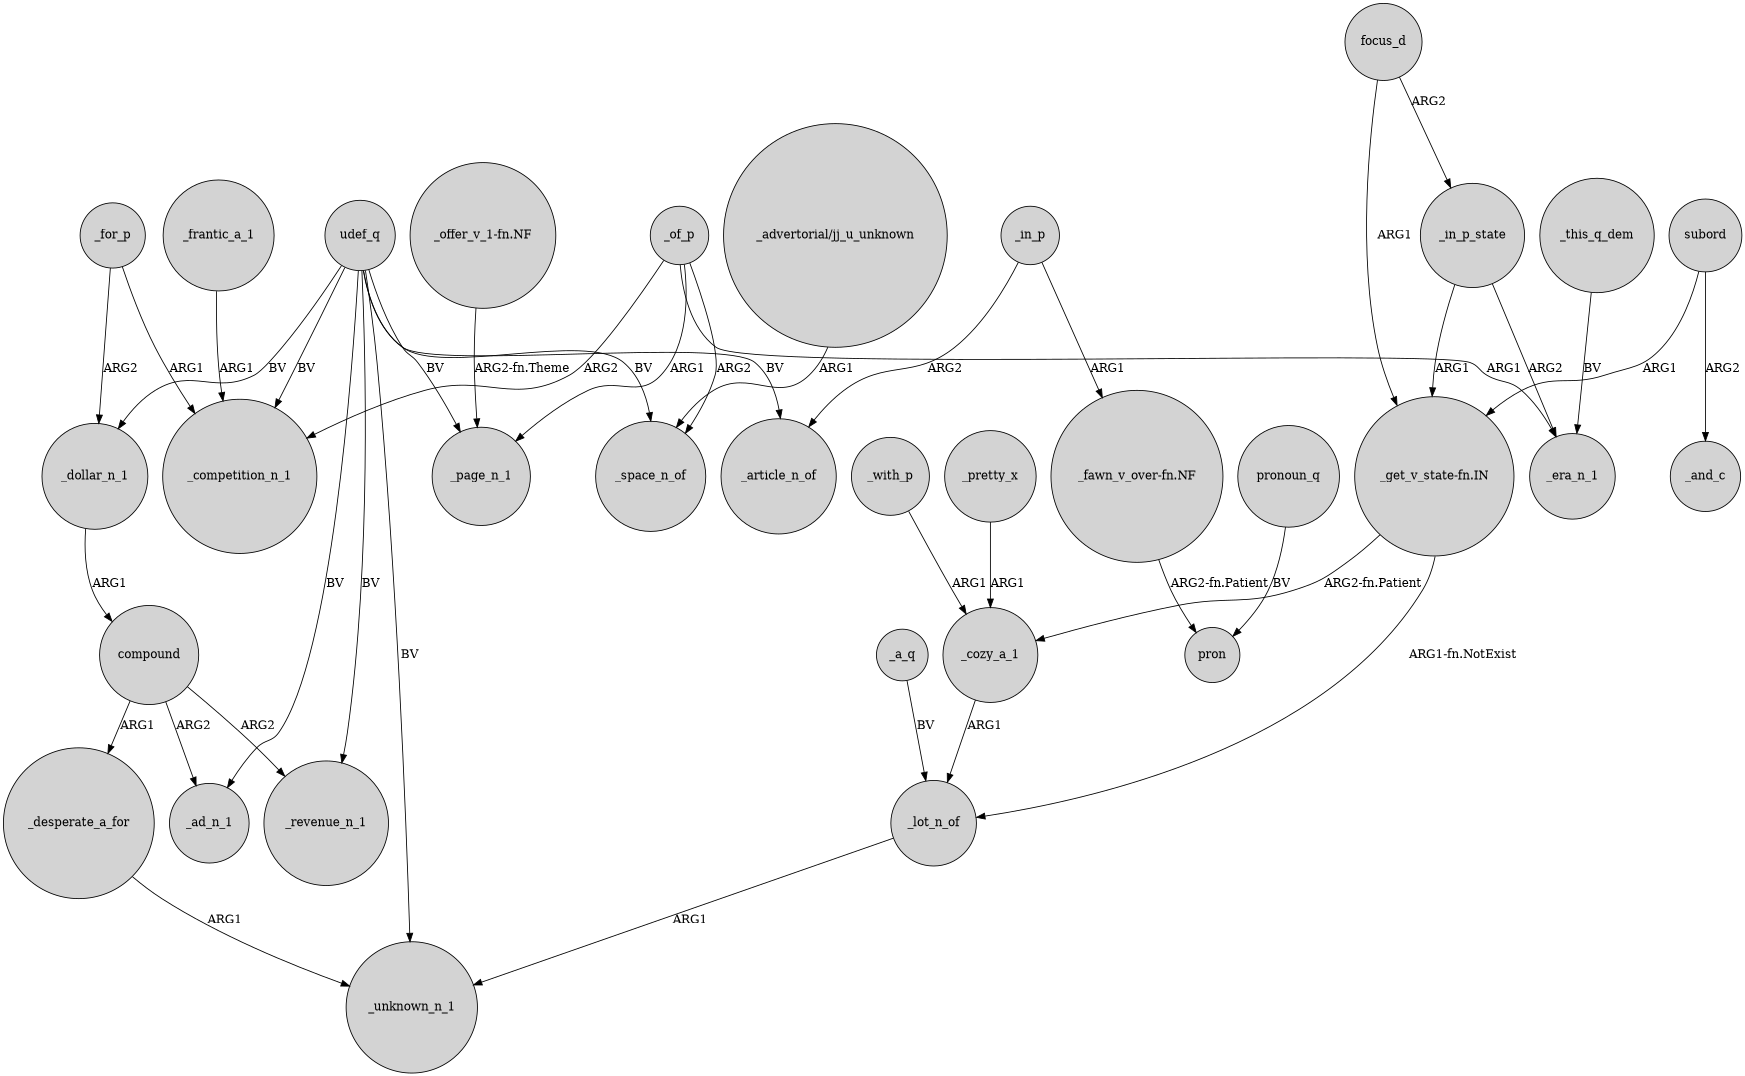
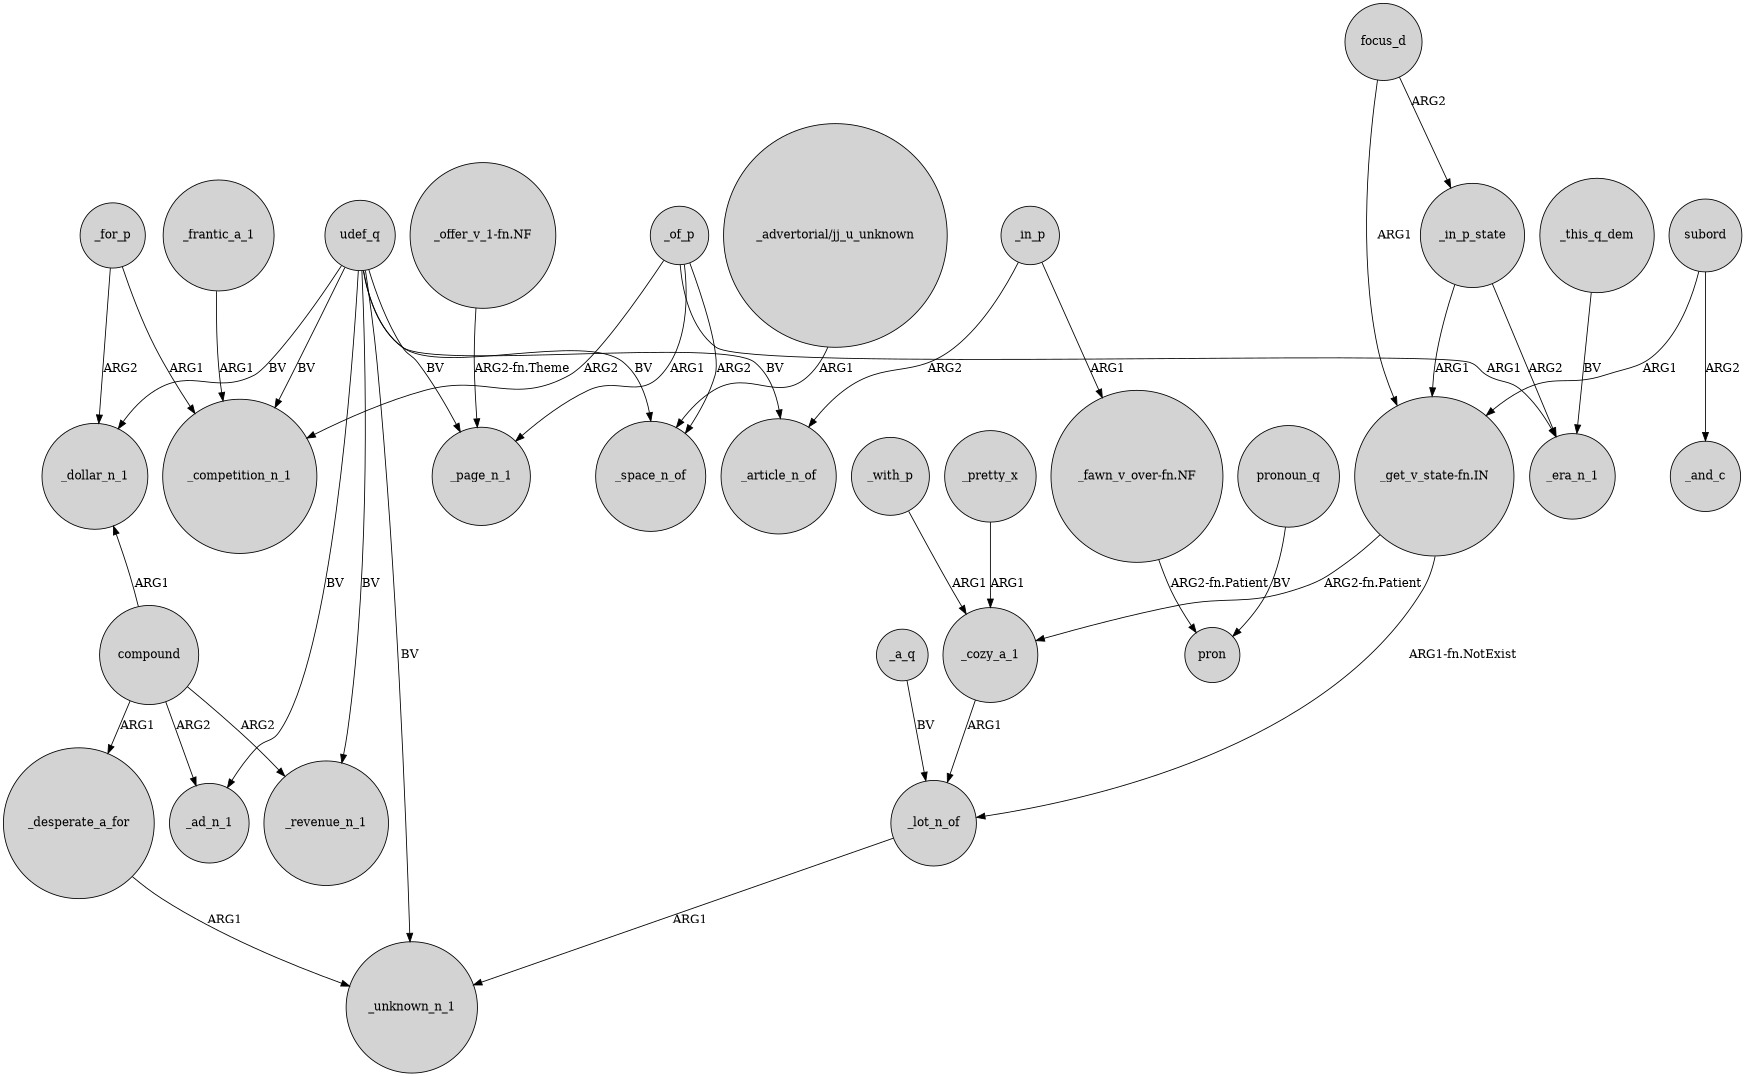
edge "_dollar_n_1" -> "compound": reversed
